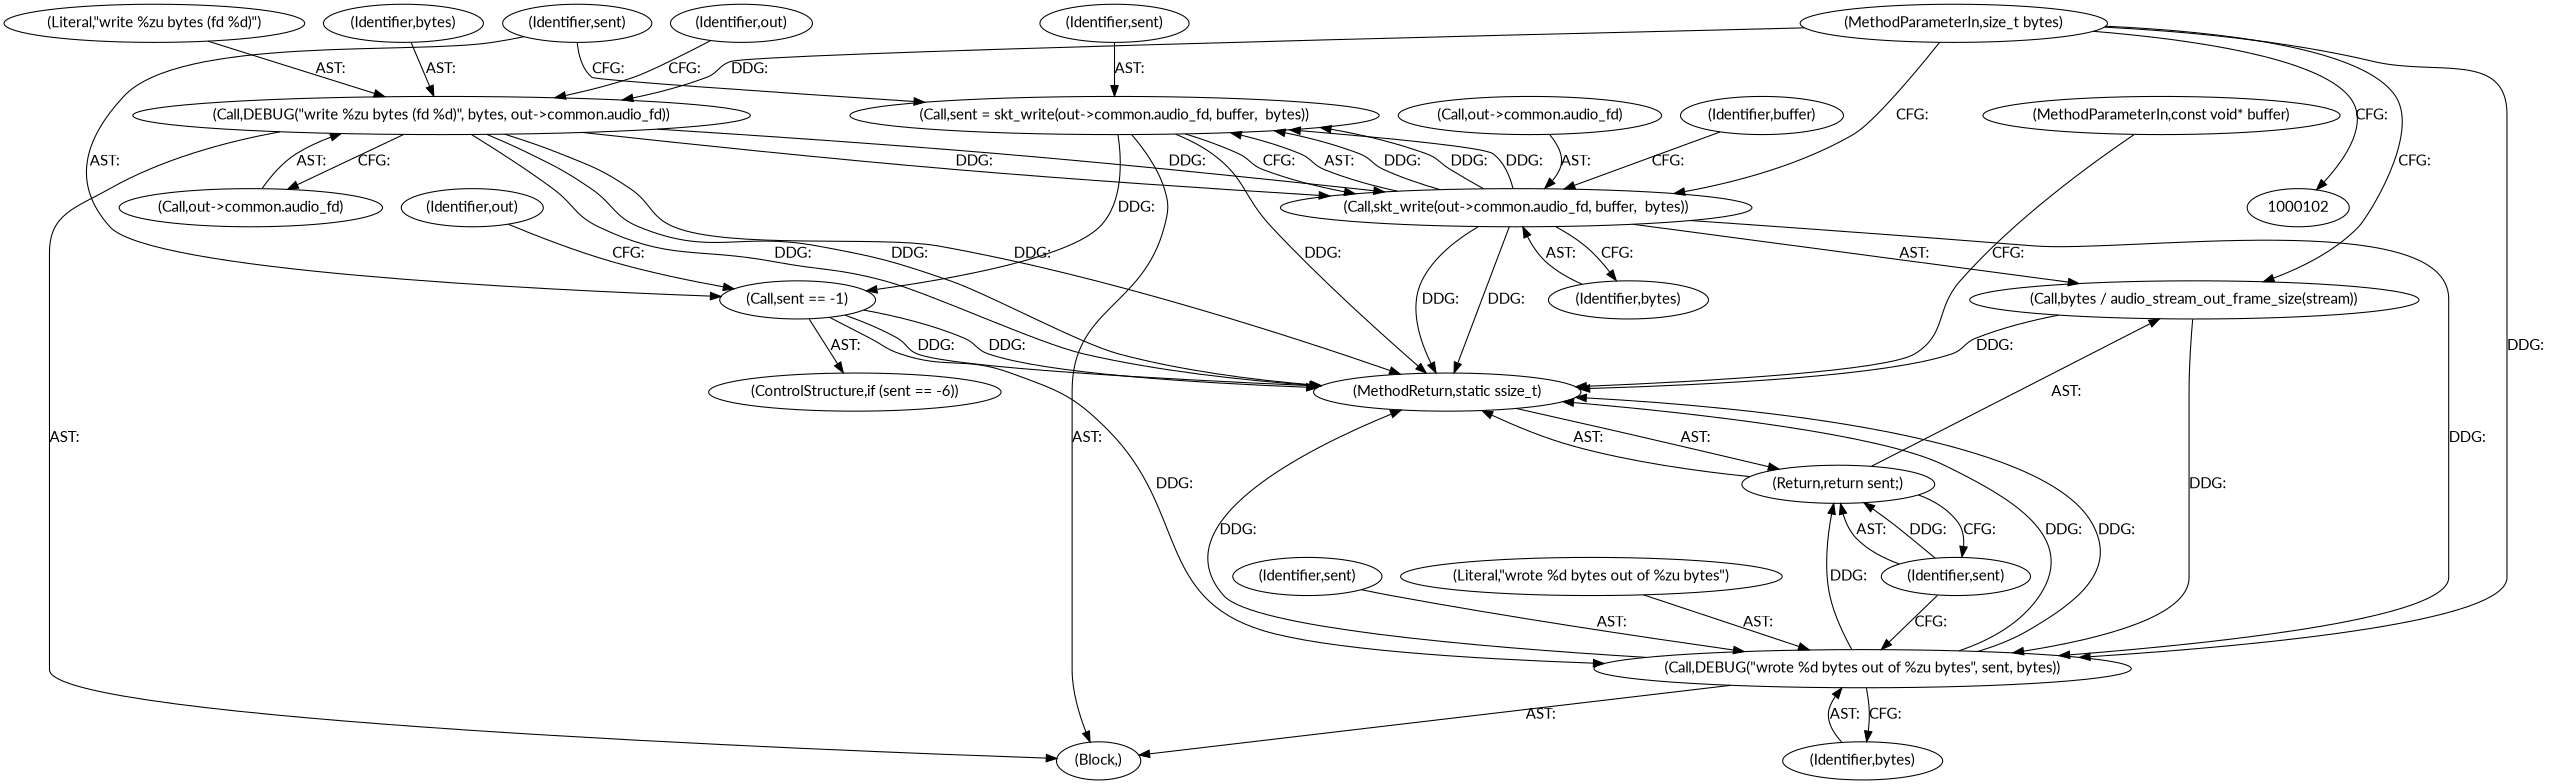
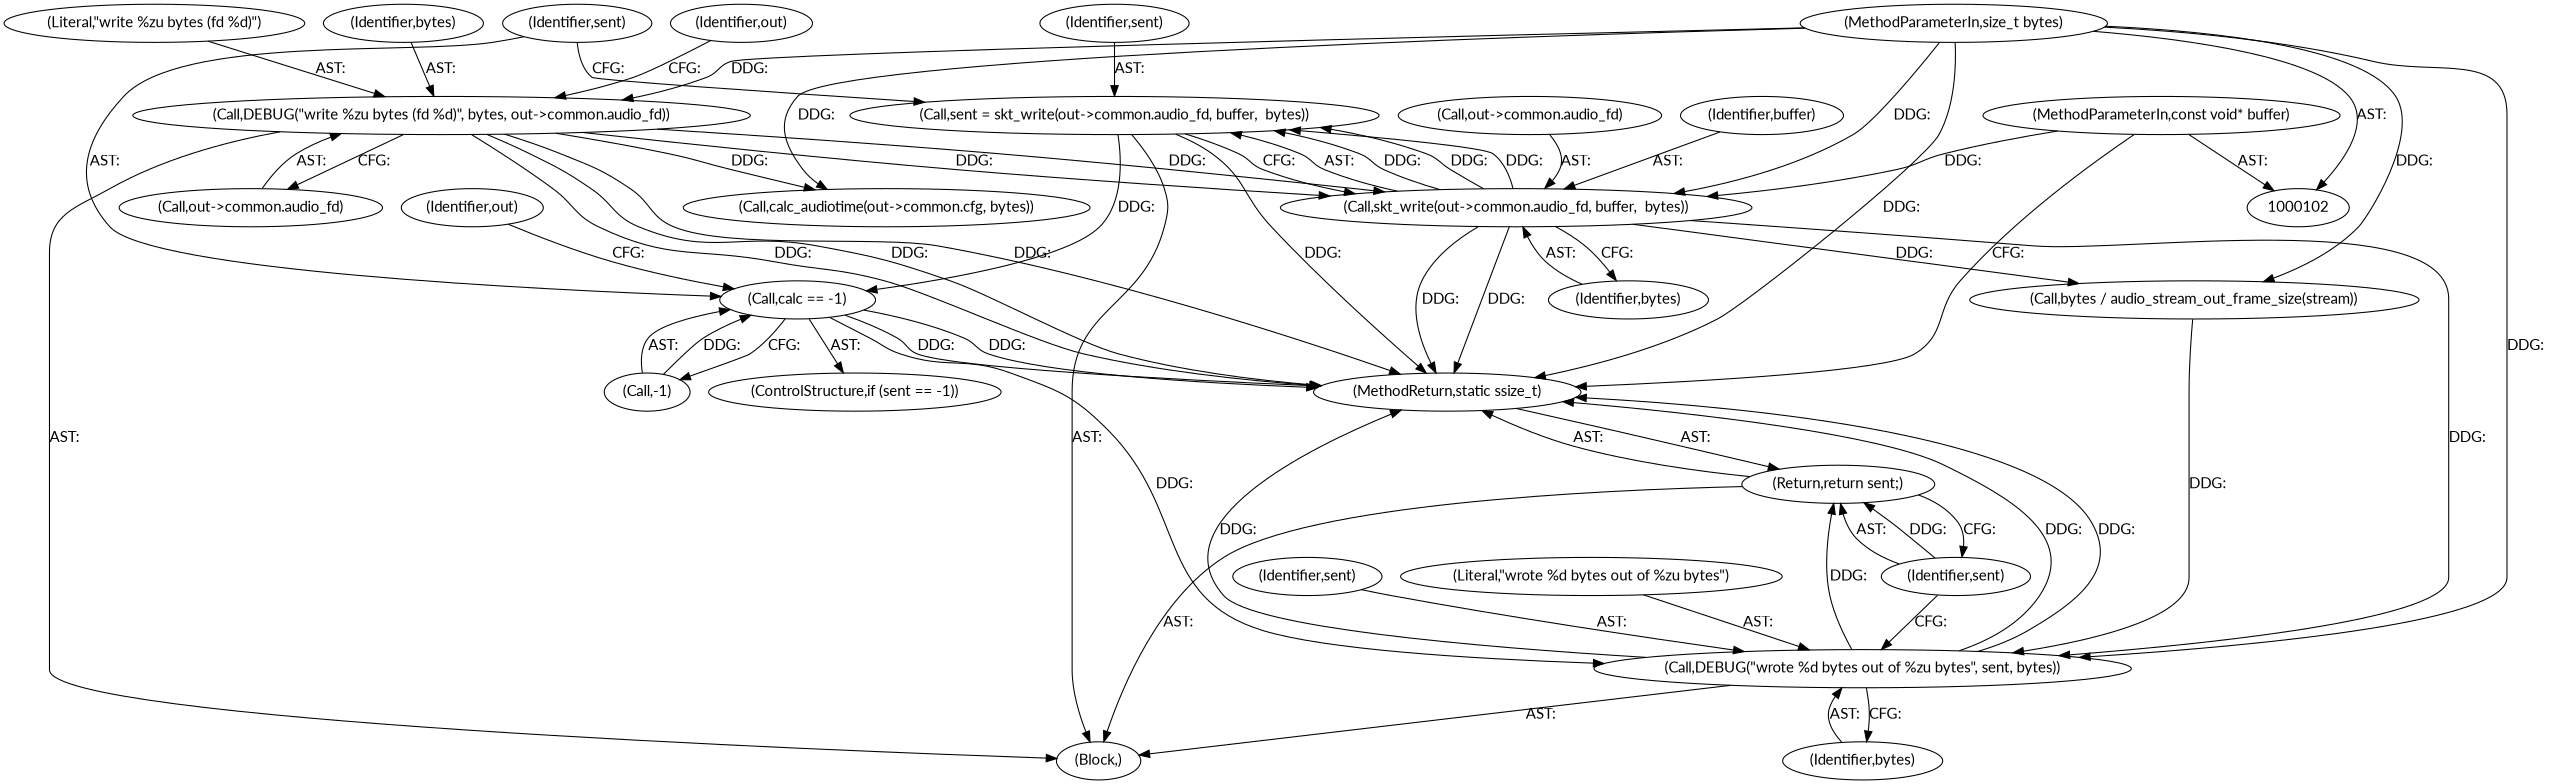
edge "(MethodParameterIn,size_t bytes)" -> "(Call,skt_write(out->common.audio_fd, buffer,  bytes))": label "CFG: " -> "DDG: "
edge "(MethodParameterIn,size_t bytes)" -> "1000102": label "CFG: " -> "AST: "
edge "(MethodParameterIn,const void* buffer)" -> "1000102": added, label "AST:"
edge "(Identifier,buffer)" -> "(Call,skt_write(out->common.audio_fd, buffer,  bytes))": label "CFG: " -> "AST: "
edge "(MethodParameterIn,size_t bytes)" -> "(Call,bytes / audio_stream_out_frame_size(stream))": label "CFG: " -> "DDG: "
edge "(MethodParameterIn,const void* buffer)" -> "(Call,skt_write(out->common.audio_fd, buffer,  bytes))": added, label "DDG:"
node "(Call,calc_audiotime(out->common.cfg, bytes))": added
edge "(Call,skt_write(out->common.audio_fd, buffer,  bytes))" -> "(Call,bytes / audio_stream_out_frame_size(stream))": label "AST: " -> "DDG: "
node "(Call,sent == -1)": label "(Call,sent == -1)" -> "(Call,calc == -1)"
edge "(Call,bytes / audio_stream_out_frame_size(stream))" -> "(MethodReturn,static ssize_t)": now "(MethodParameterIn,size_t bytes)" -> "(MethodReturn,static ssize_t)"
node "(Call,-1)": added
node "(ControlStructure,if (sent == -6))": label "(ControlStructure,if (sent == -6))" -> "(ControlStructure,if (sent == -1))"
edge "(Return,return sent;)" -> "(Call,bytes / audio_stream_out_frame_size(stream))": now "(Return,return sent;)" -> "(Block,)"
